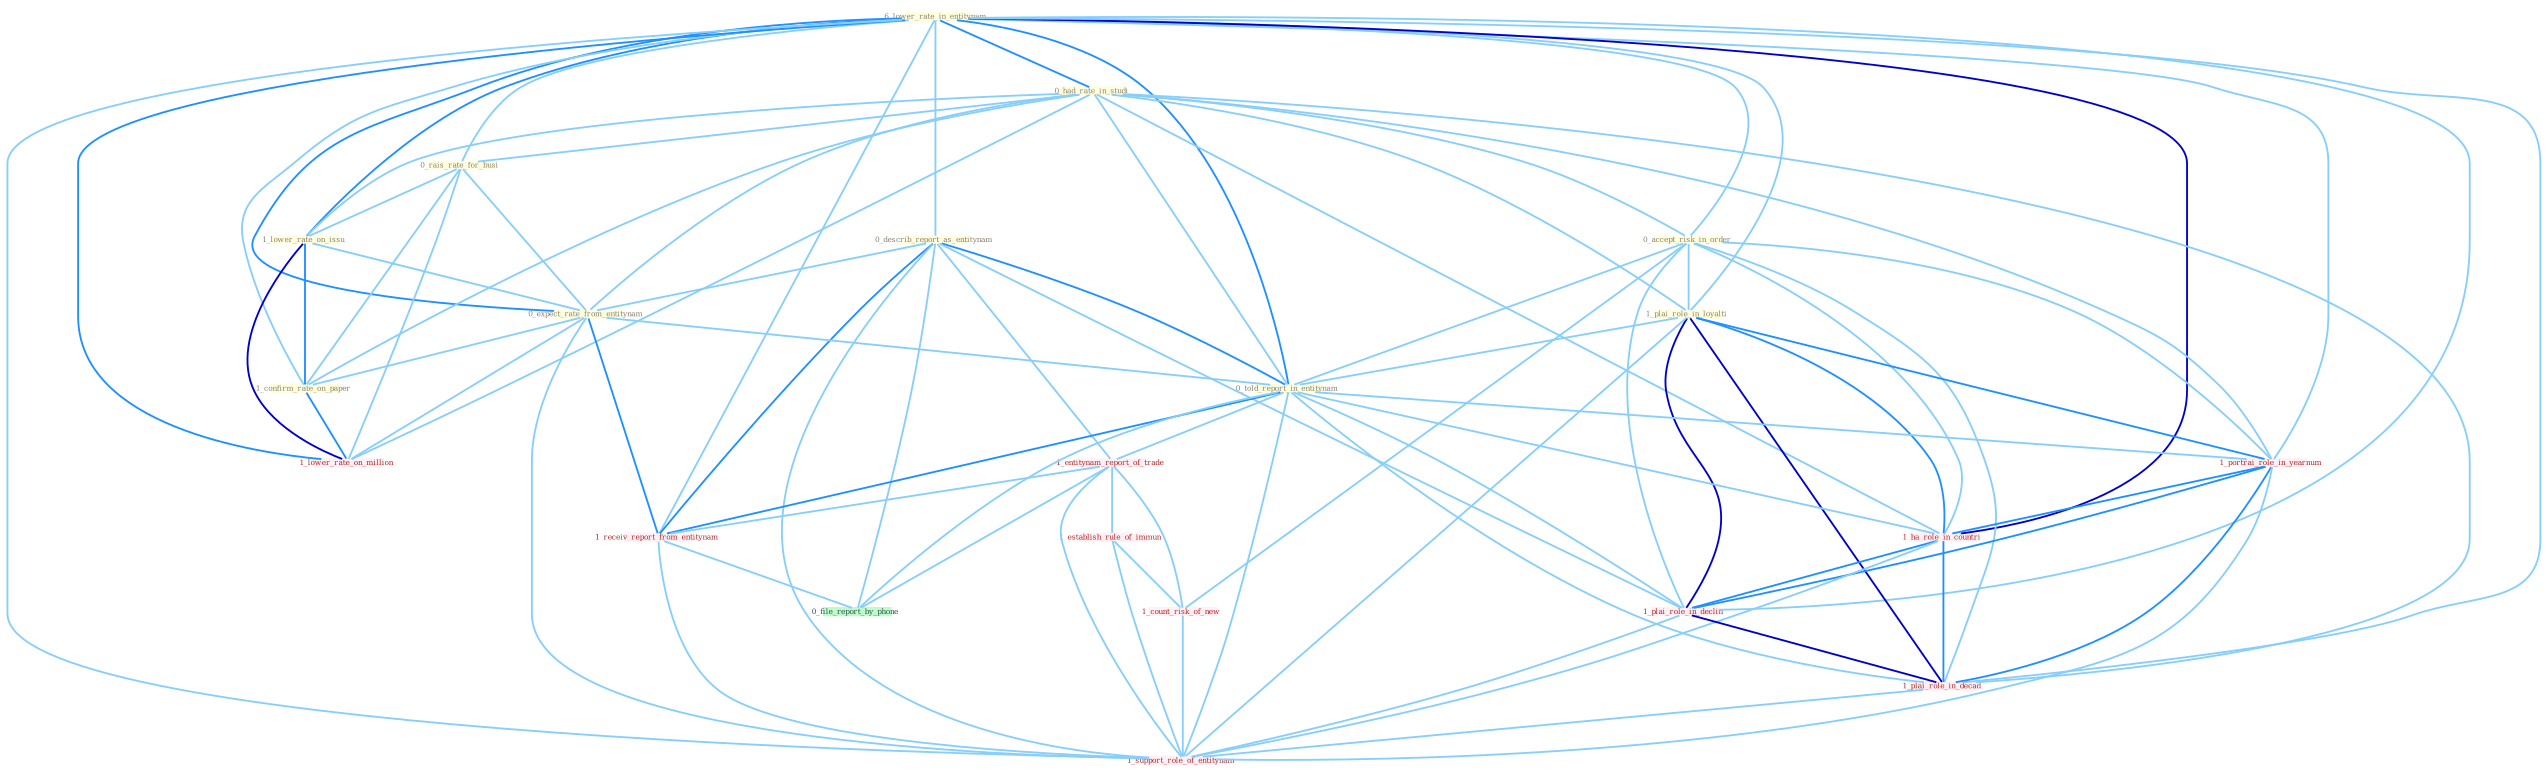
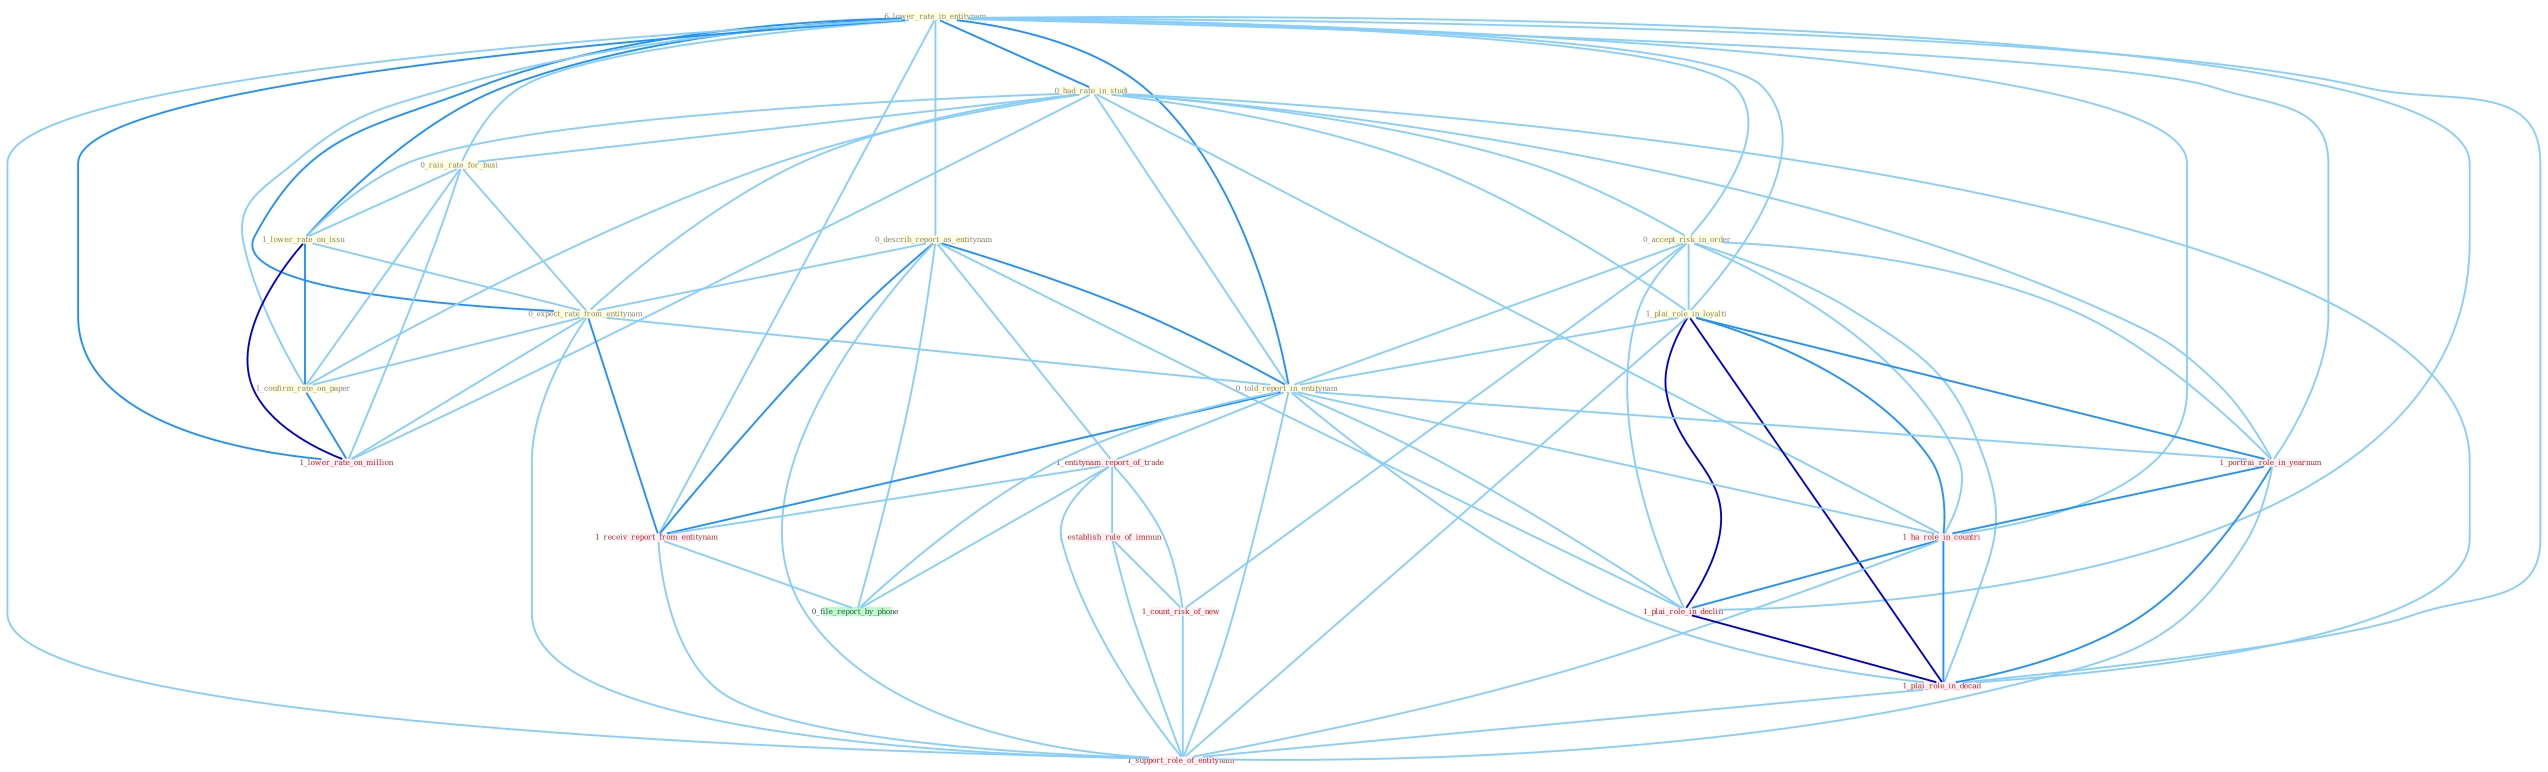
edge "6_lower_rate_in_entitynam" -- "1_ha_role_in_countri": color #0000cd -> #87cefa
edge "1_portrai_role_in_yearnum" -- "1_plai_role_in_declin": removed
edge "1_plai_role_in_declin" -- "1_support_role_of_entitynam": removed
